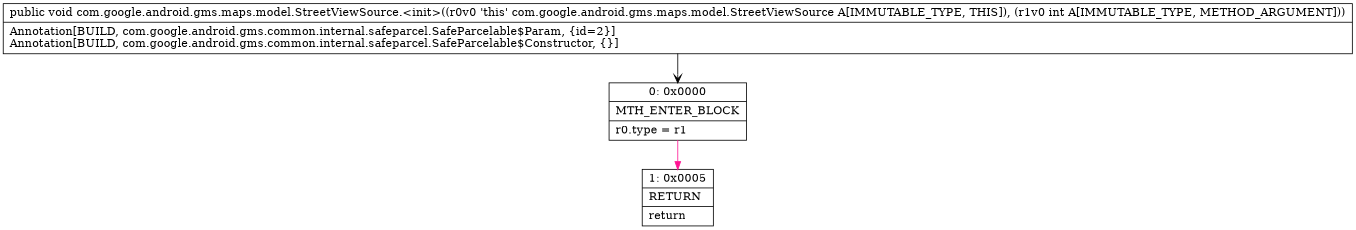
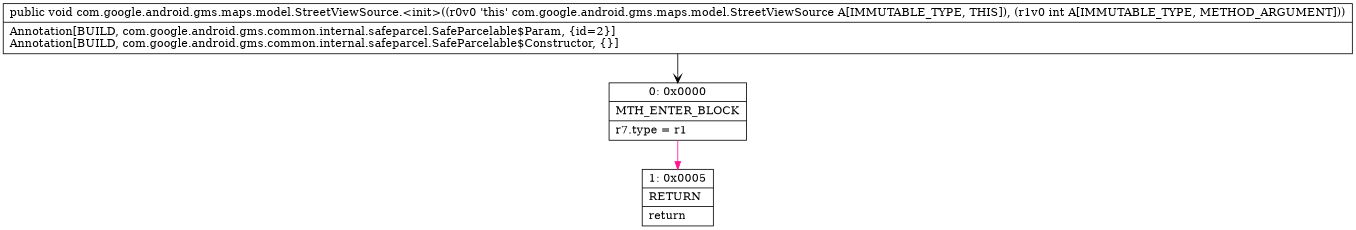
node "0: 0x0000": text "r0.type = r1" -> "r7.type = r1"
